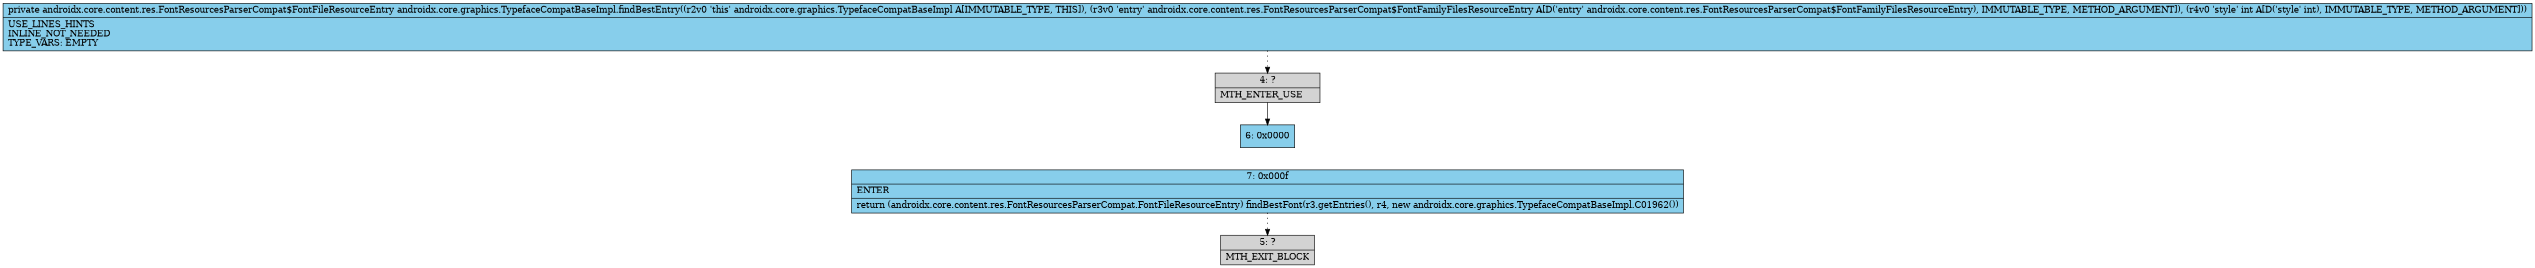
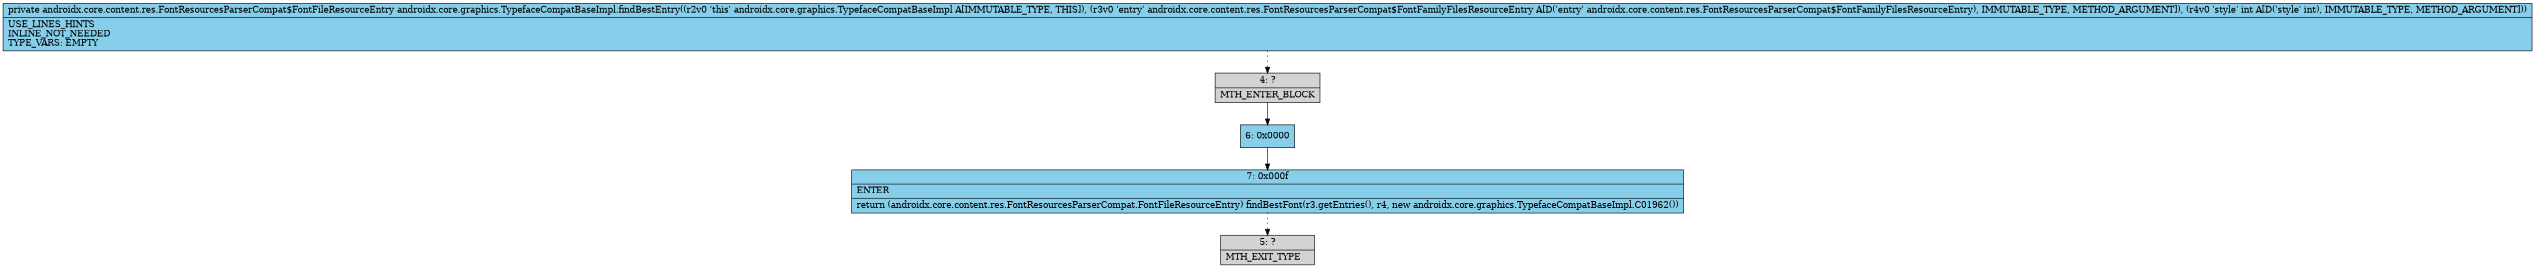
node "4: ?": text "MTH_ENTER_USE" -> "MTH_ENTER_BLOCK"
edge "6: 0x0000" -> "7: 0x000f": added
node "5: ?": text "MTH_EXIT_BLOCK" -> "MTH_EXIT_TYPE"
